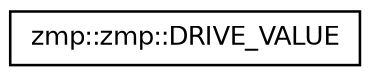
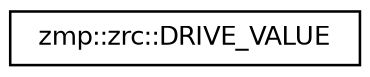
node "zmp::zmp::DRIVE_VALUE": label "zmp::zmp::DRIVE_VALUE" -> "zmp::zrc::DRIVE_VALUE"
